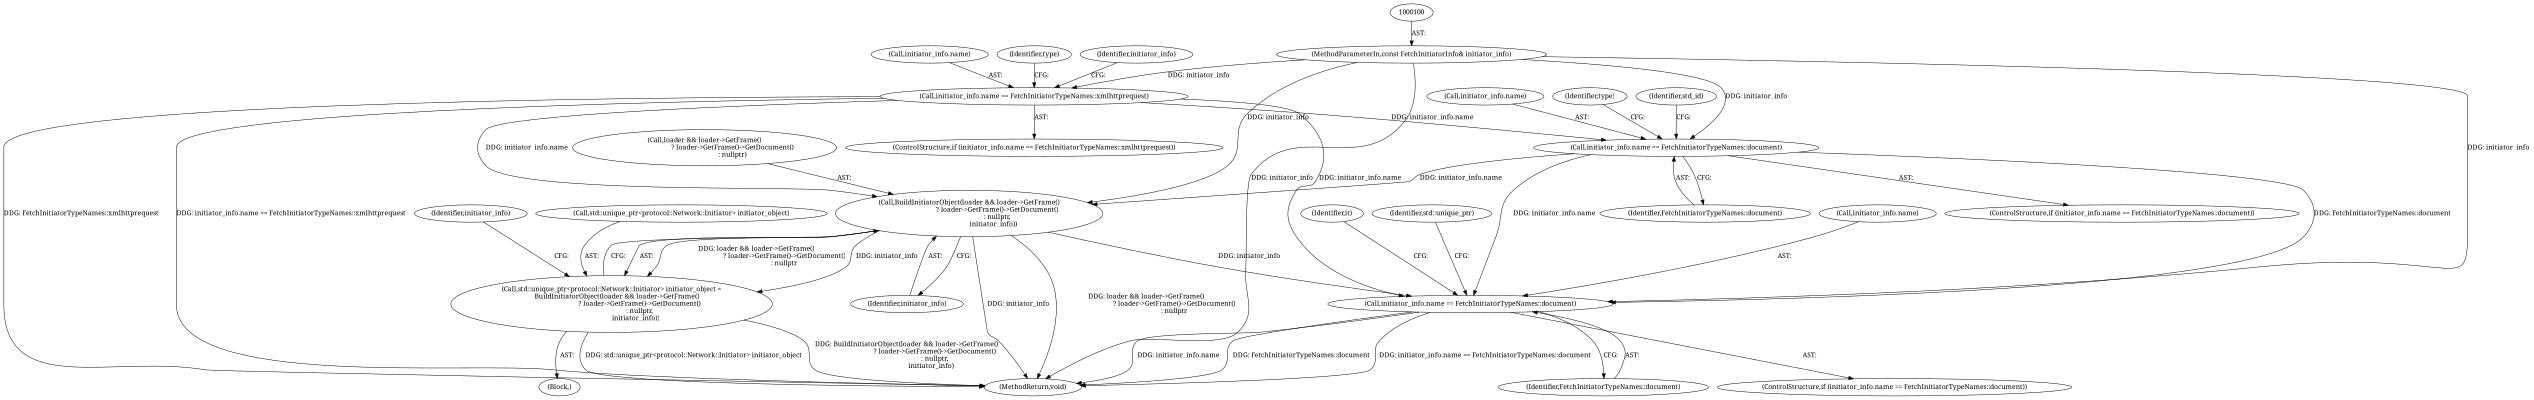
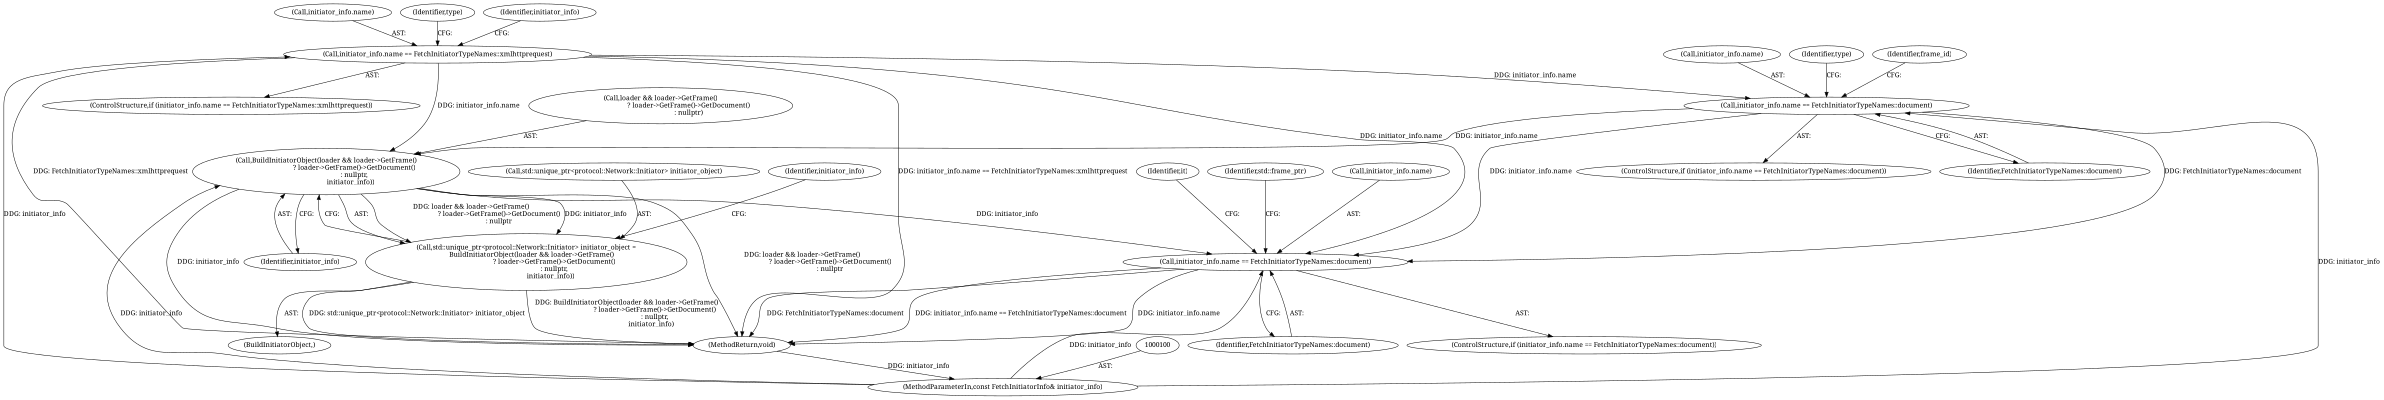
node "(Identifier,std_id)": label "(Identifier,std_id)" -> "(Identifier,frame_id)"
node "(Identifier,std::unique_ptr)": label "(Identifier,std::unique_ptr)" -> "(Identifier,std::frame_ptr)"
edge "(MethodParameterIn,const FetchInitiatorInfo& initiator_info)" -> "(MethodReturn,void)": reversed
node "(Block,)": label "(Block,)" -> "(BuildInitiatorObject,)"
